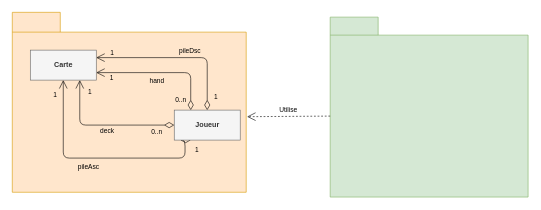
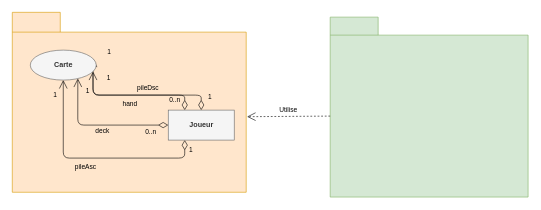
node "Carte": shape rectangle -> ellipse
node "Joueur": moved (207, 125) -> (201, 125)
